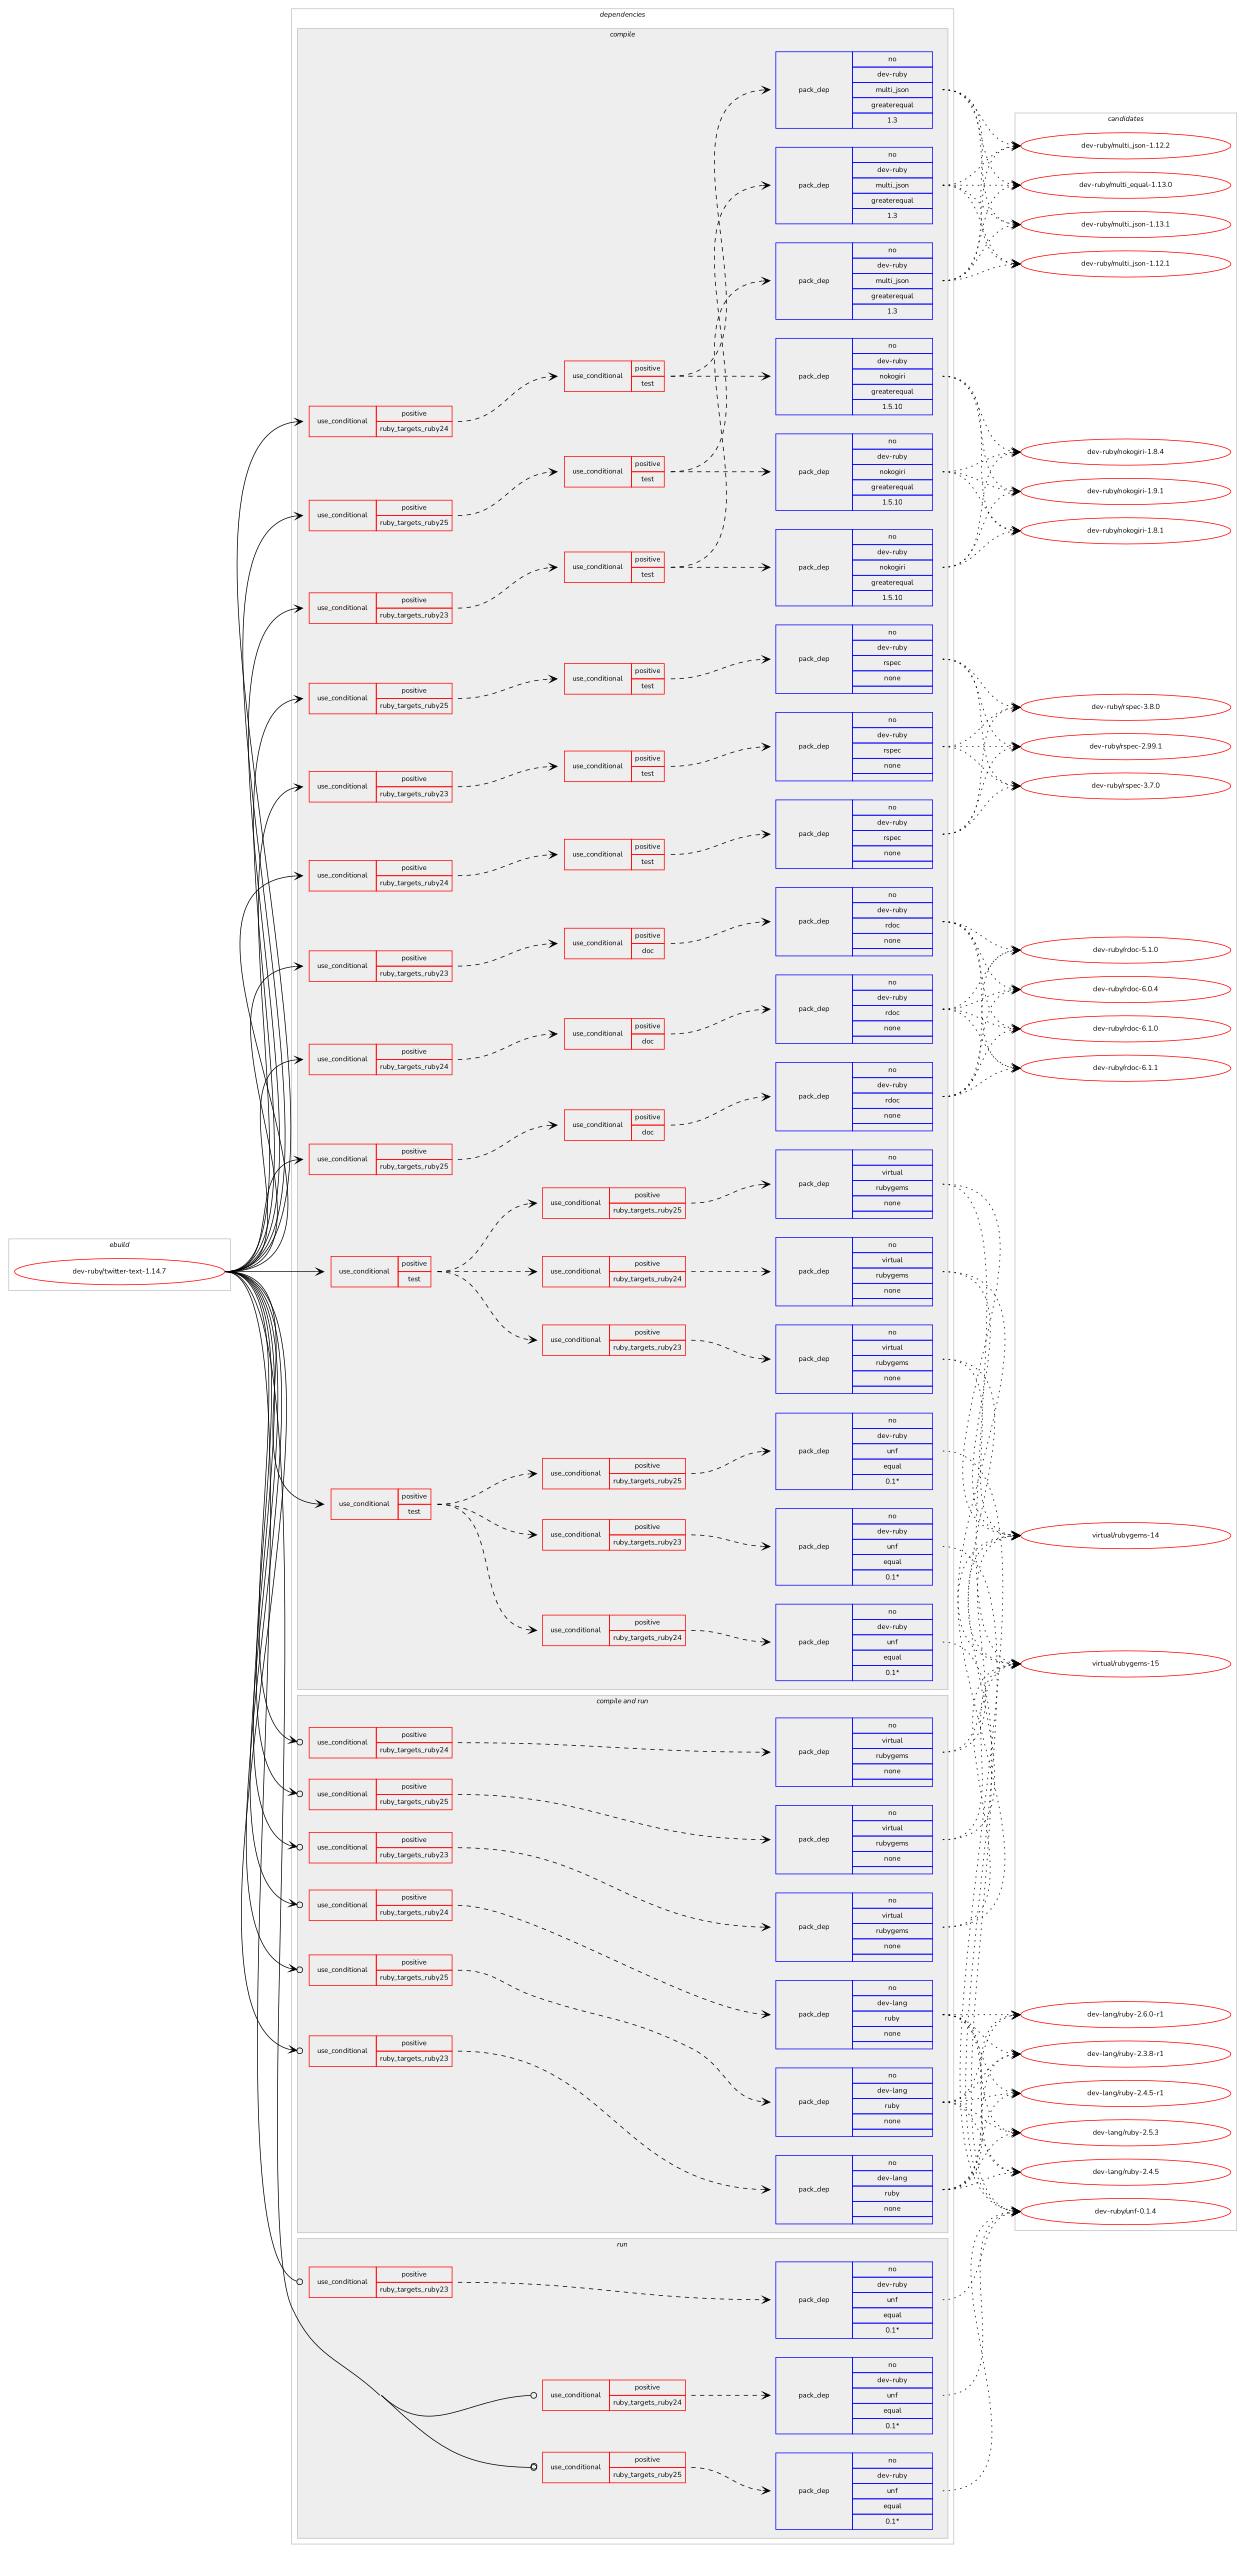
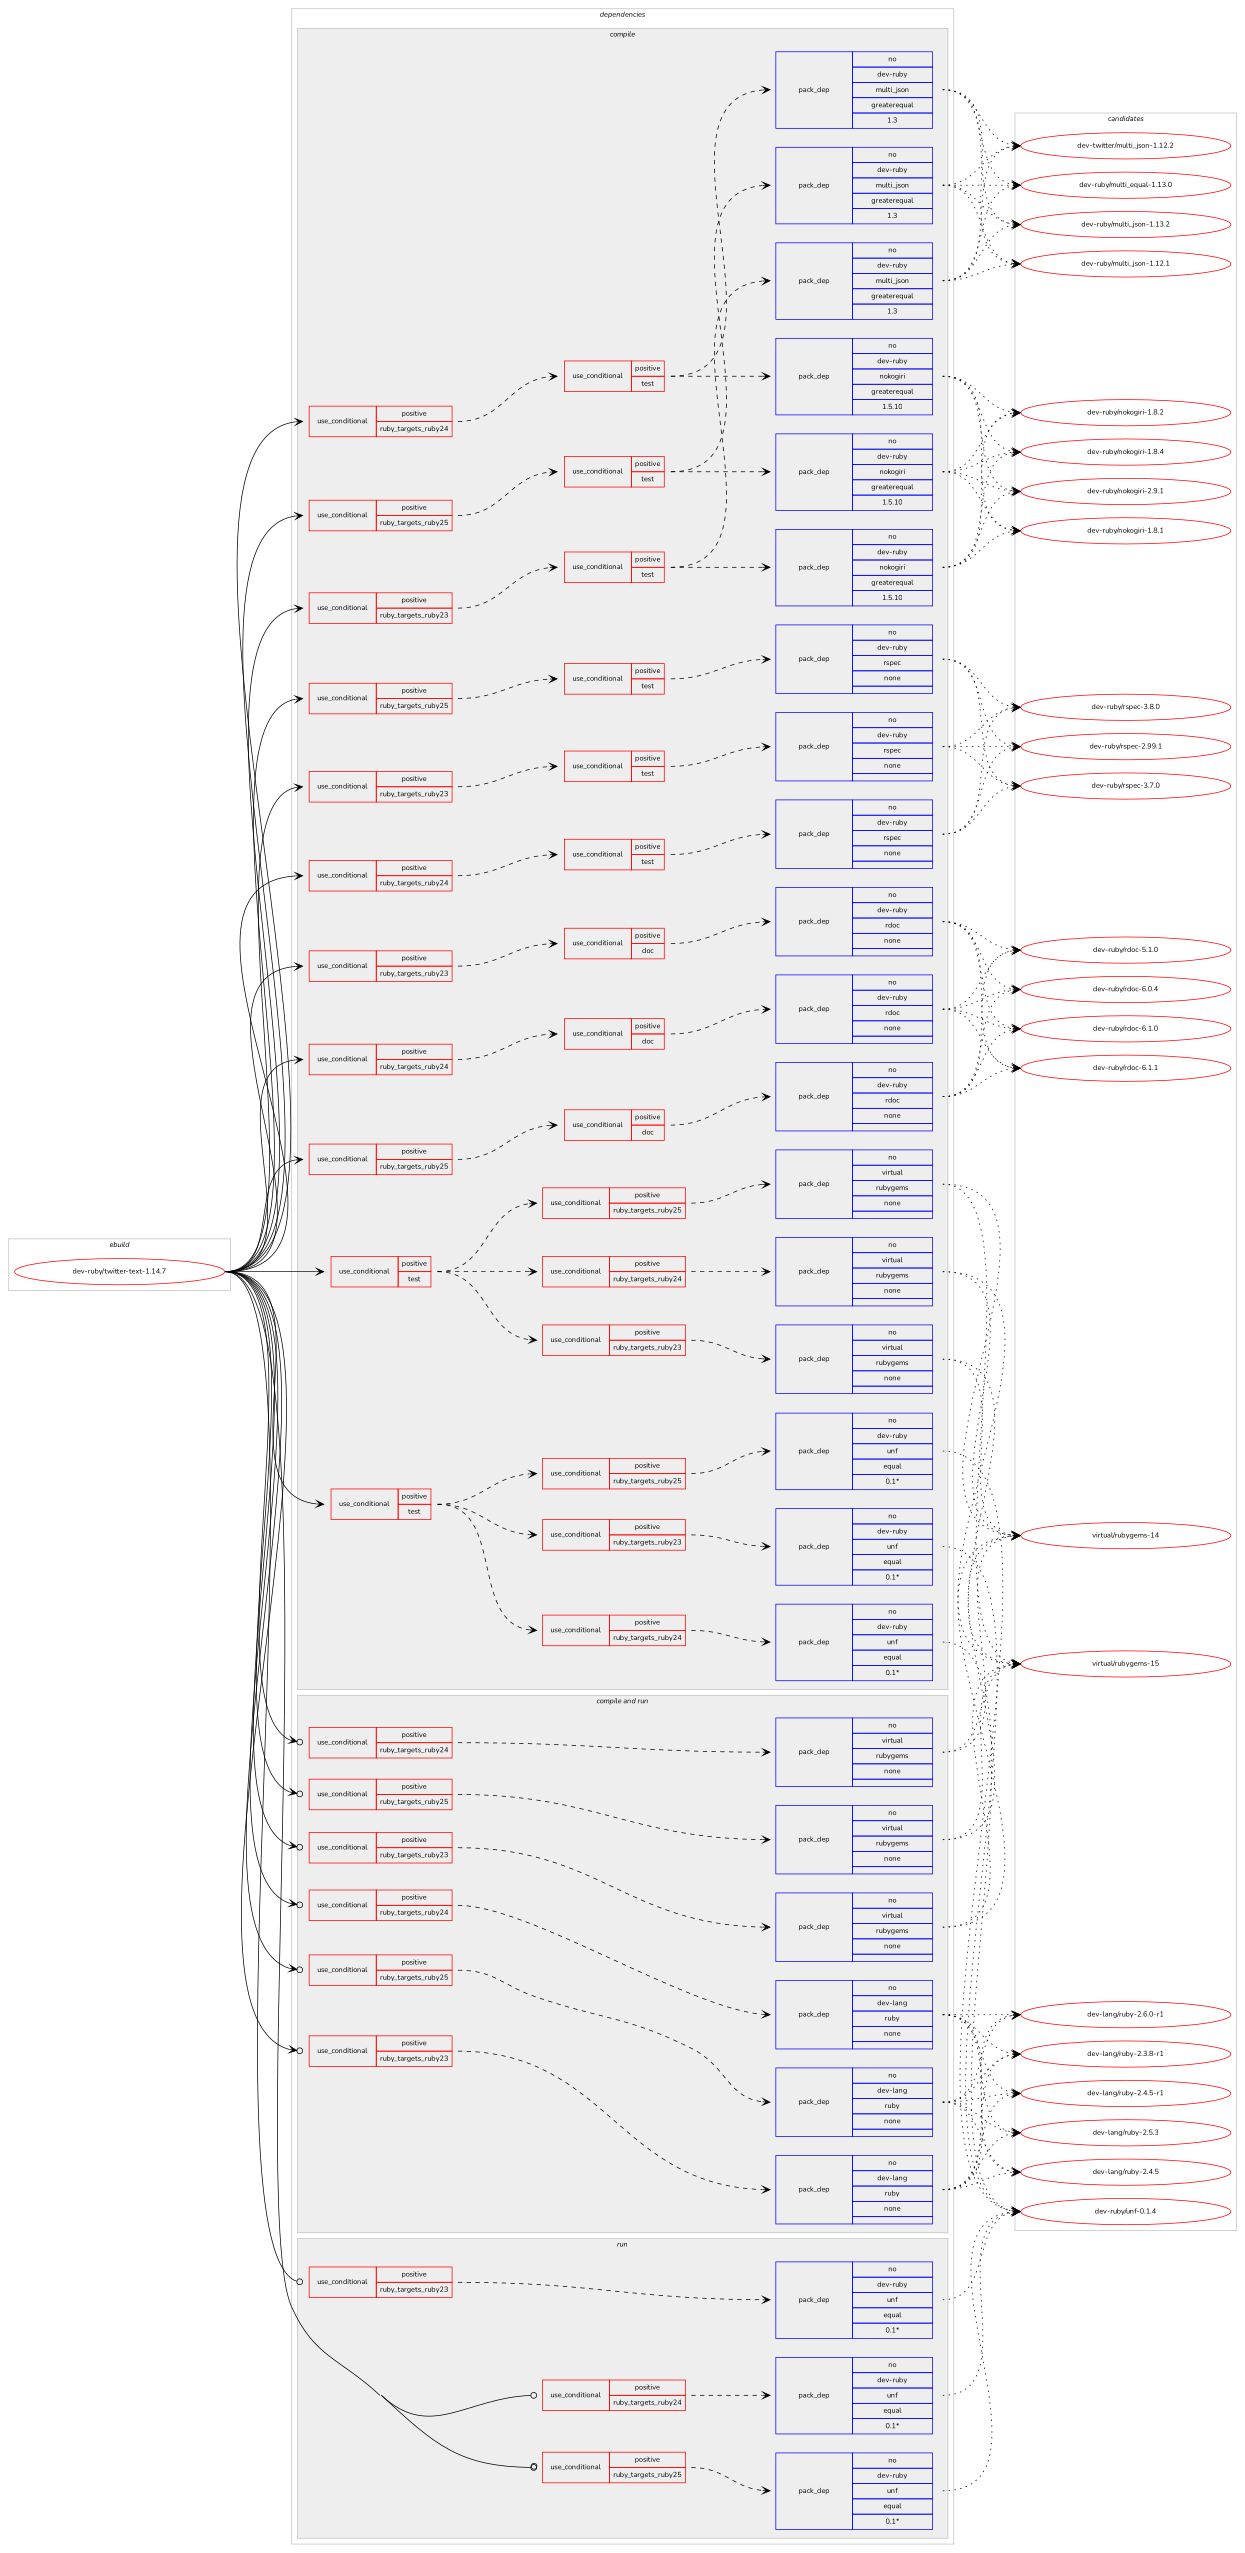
node "dev-ruby/multi_json-1.12.2": label "dev-ruby/multi_json-1.12.2" -> "dev-twitter/multi_json-1.12.2"
node "dev-ruby/multi_json-1.13.1": label "dev-ruby/multi_json-1.13.1" -> "dev-ruby/multi_json-1.13.2"
node "dev-ruby/nokogiri-1.8.2": added
node "dev-ruby/nokogiri-1.9.1": label "dev-ruby/nokogiri-1.9.1" -> "dev-ruby/nokogiri-2.9.1"
